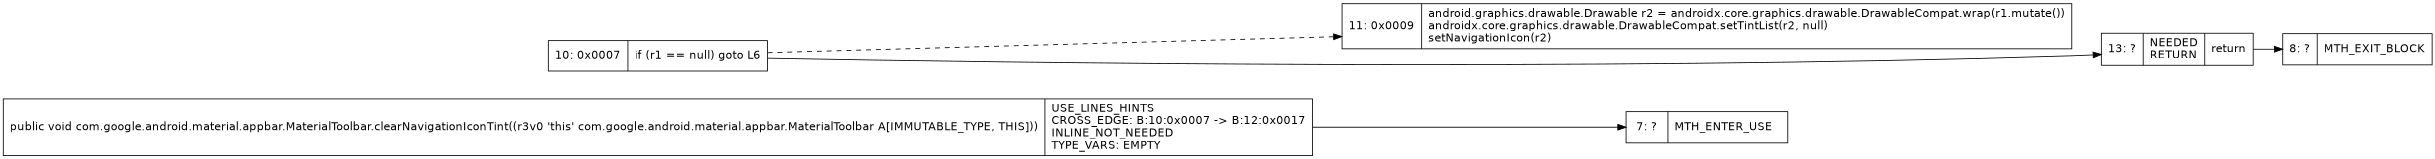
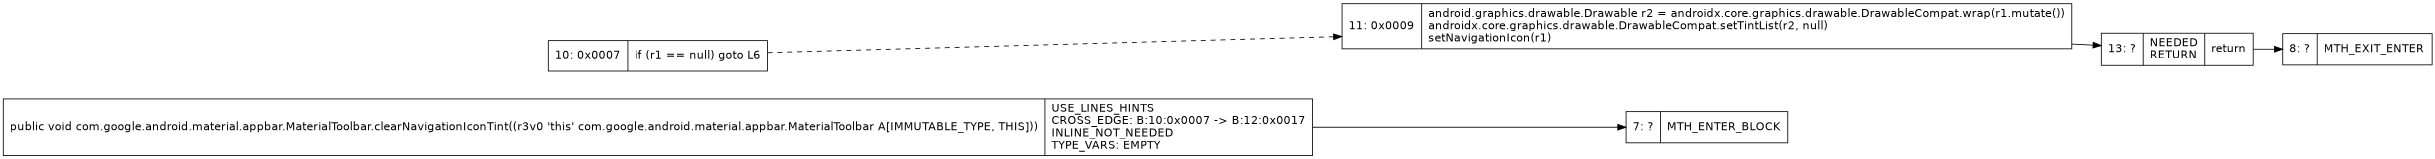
node "11: 0x0009": text "setNavigationIcon(r2)" -> "setNavigationIcon(r1)"
node "8: ?": text "MTH_EXIT_BLOCK" -> "MTH_EXIT_ENTER"
edge "10: 0x0007" -> "13: ?": now "11: 0x0009" -> "13: ?"
node "7: ?": text "MTH_ENTER_USE" -> "MTH_ENTER_BLOCK"
